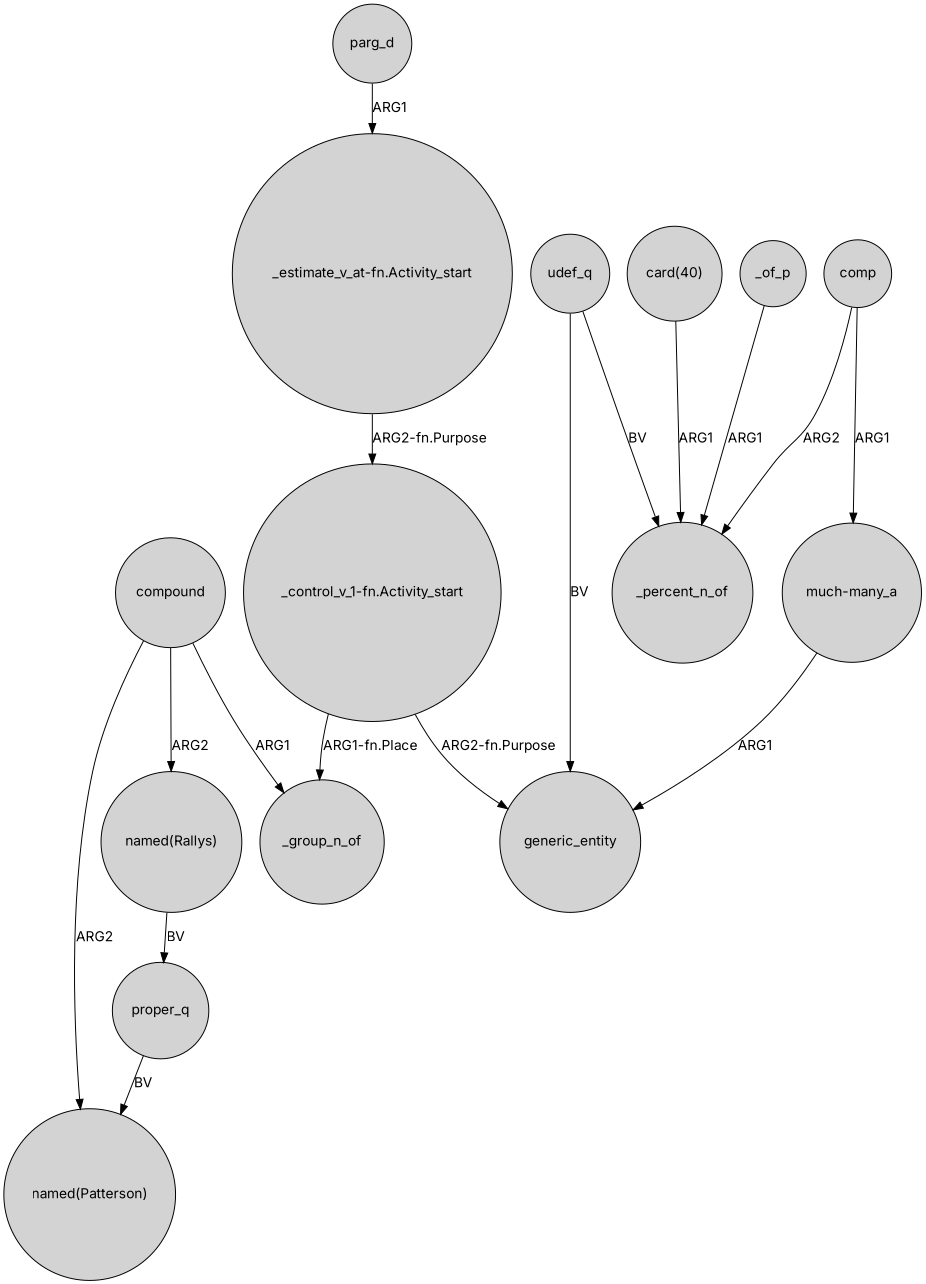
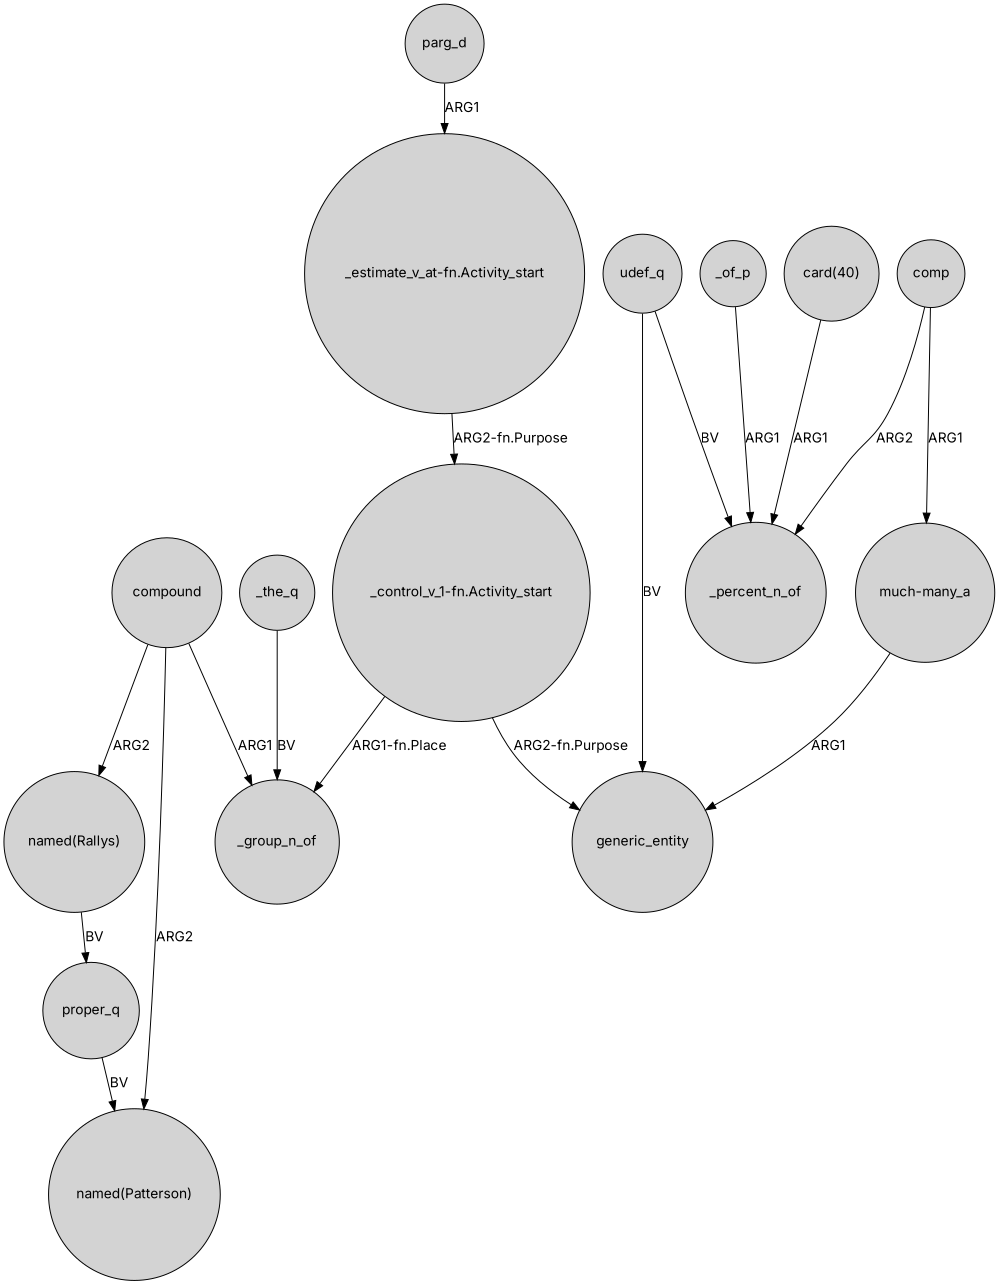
node "_the_q": added
